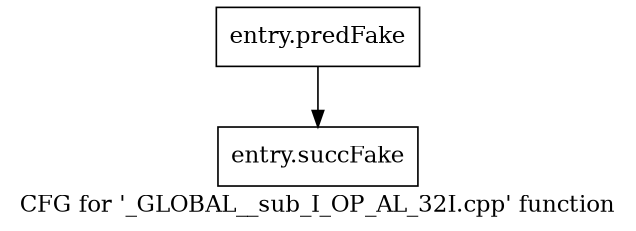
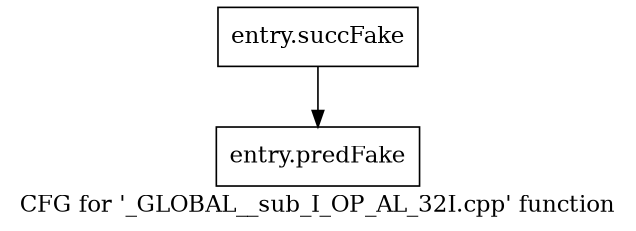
edge "entry.predFake" -> "entry.succFake": reversed
